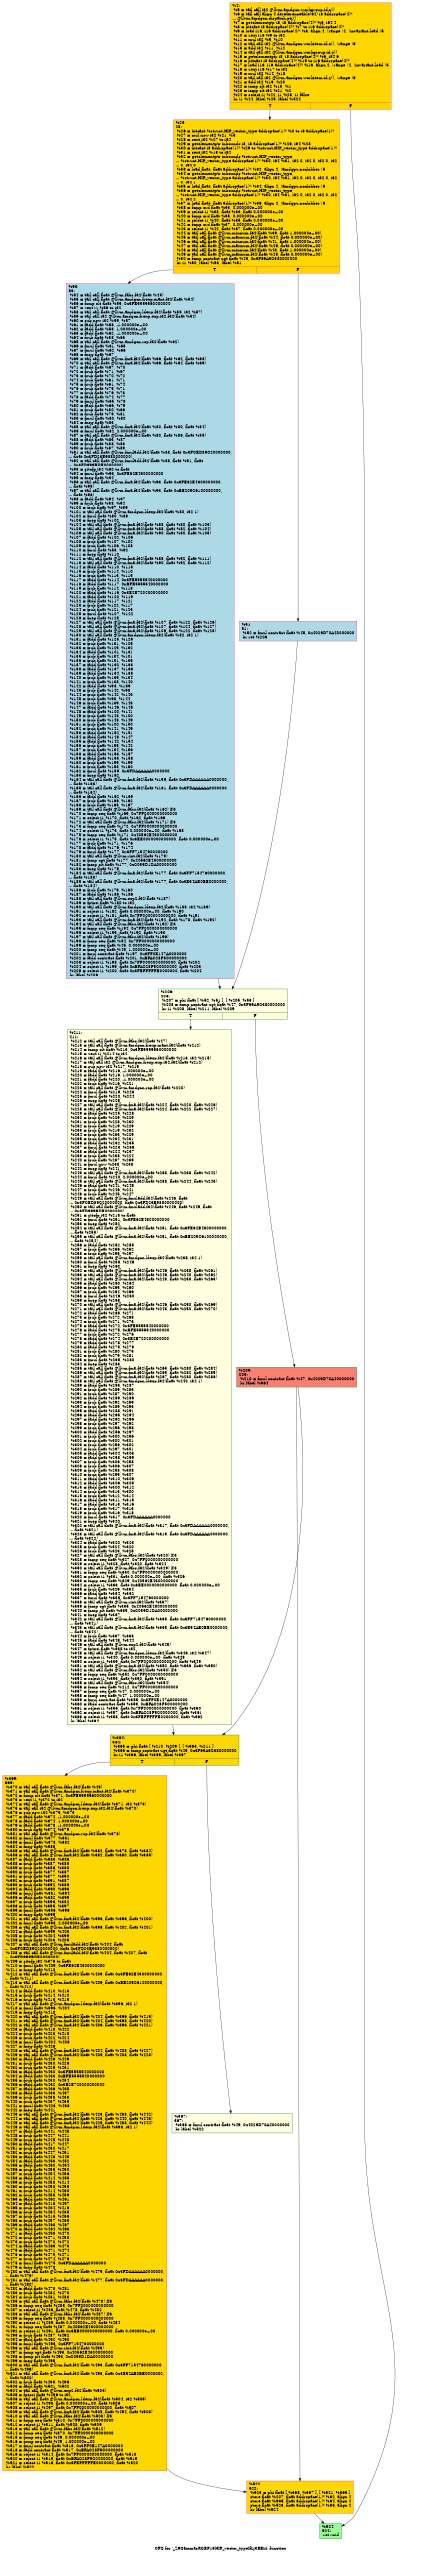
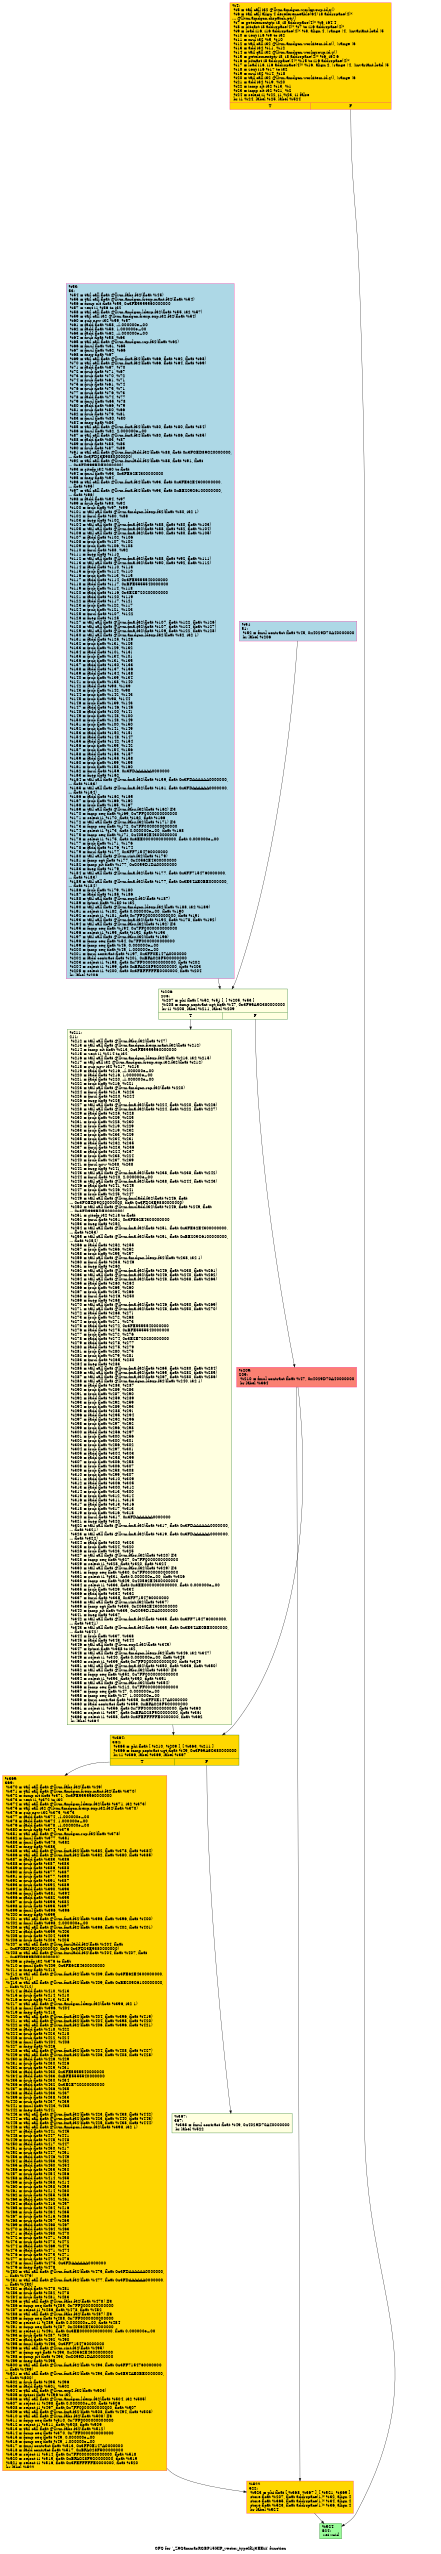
node "%25:": removed
node "%51:": text "br ret %206" -> "br label %206"
node "%209:": color darkgreen -> deeppink
